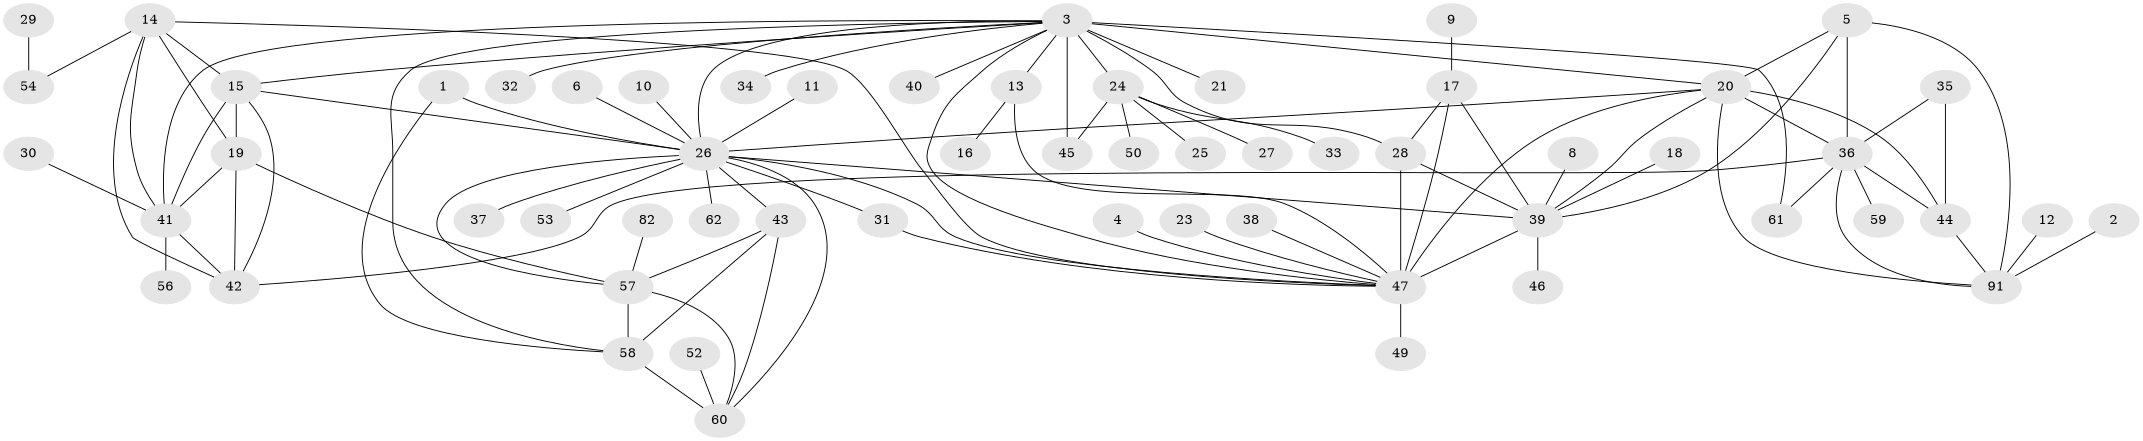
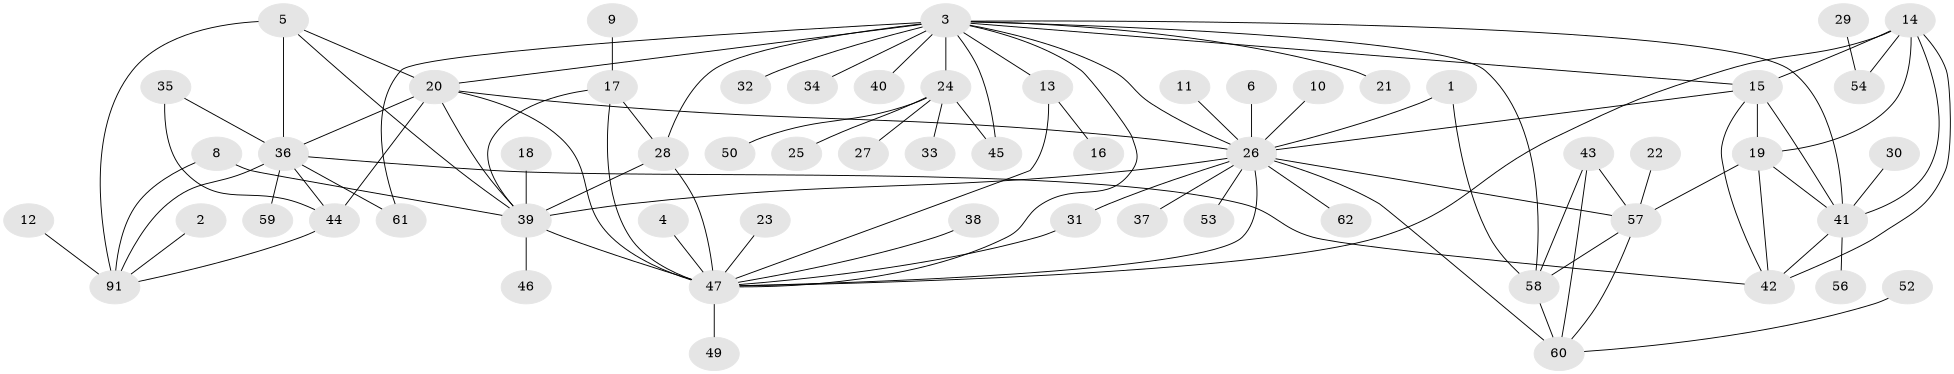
edge "26" -- "43": removed
node "82": label "82" -> "22"
edge "20" -- "91": now "8" -- "91"
